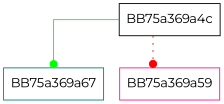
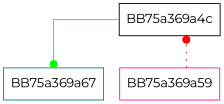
edge "BB75a369a4c" -> "BB75a369a59": reversed
